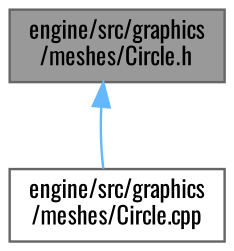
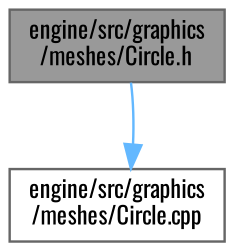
edge "engine/src/graphics /meshes/Circle.cpp" -> "engine/src/graphics /meshes/Circle.h": reversed
